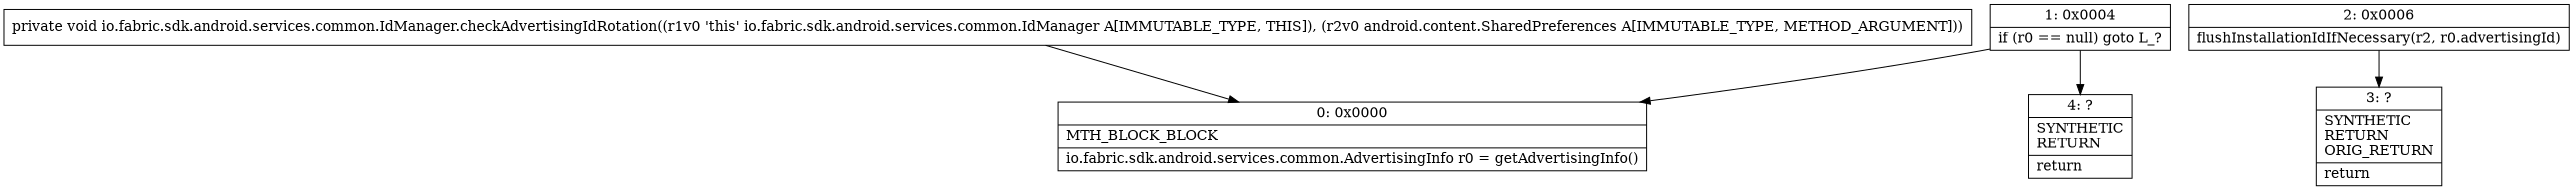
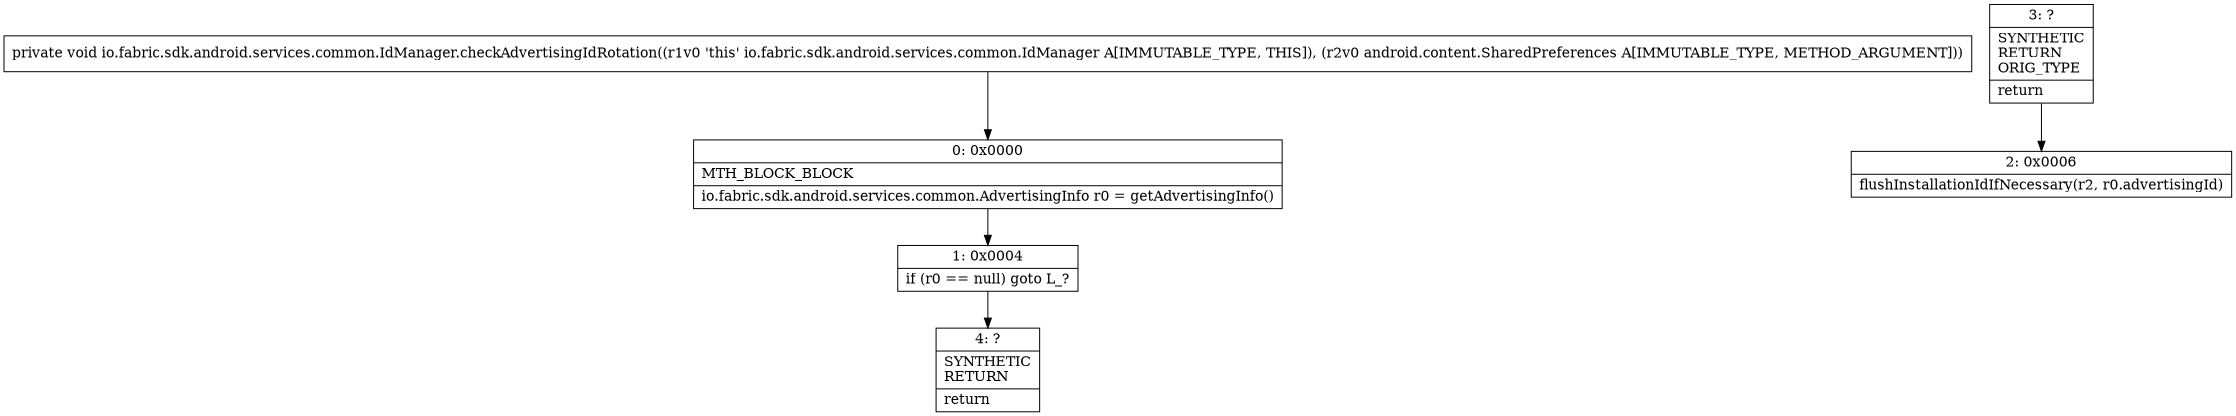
edge "2: 0x0006" -> "3: ?": reversed
edge "1: 0x0004" -> "0: 0x0000": reversed
node "3: ?": text "ORIG_RETURN" -> "ORIG_TYPE"
